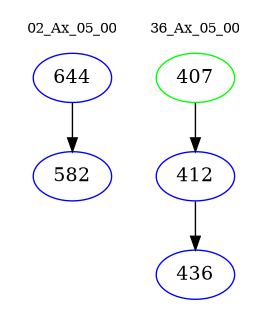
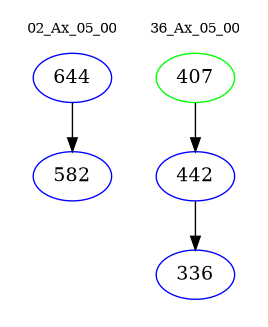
node "412": label "412" -> "442"
node "436": label "436" -> "336"
